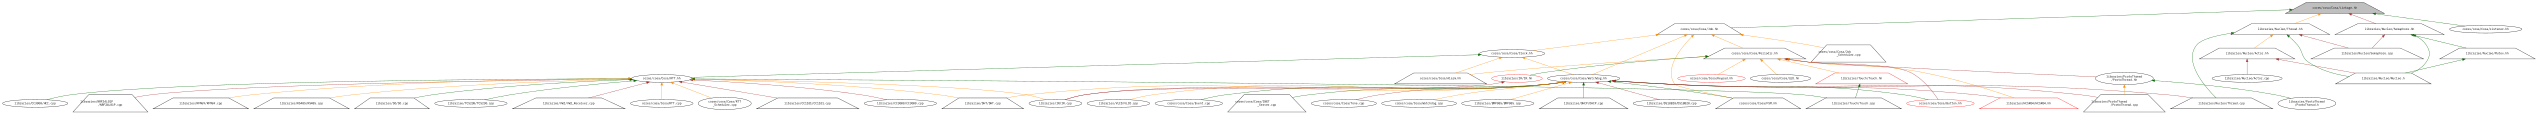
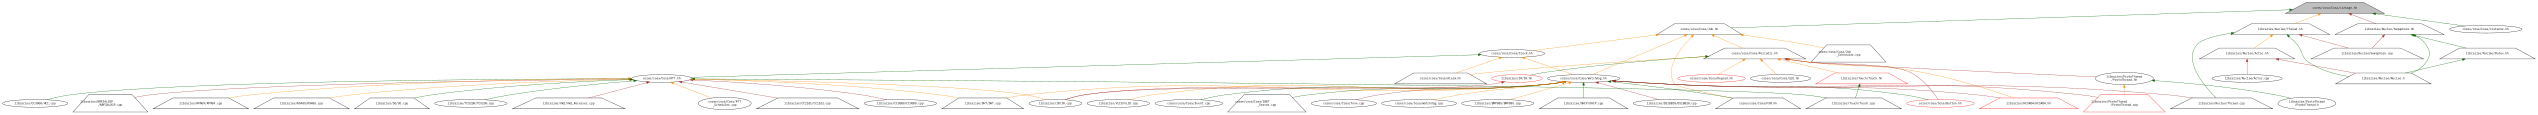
node "cores/cosa/Cosa/RTT.cpp": removed
node "libraries/ProtoThread /ProtoThread.cpp": color black -> red
